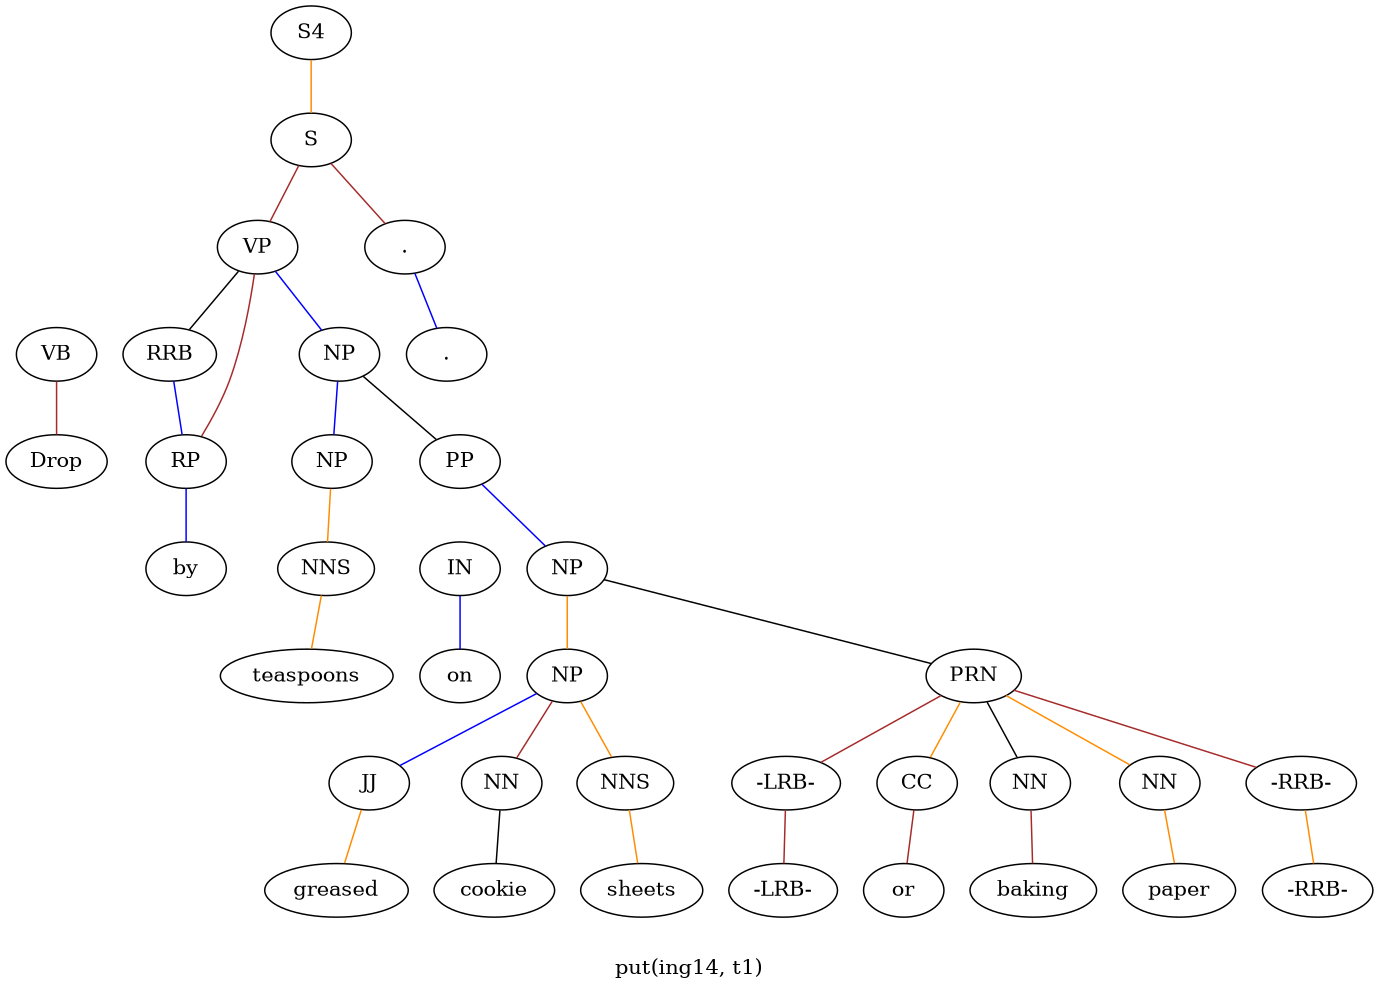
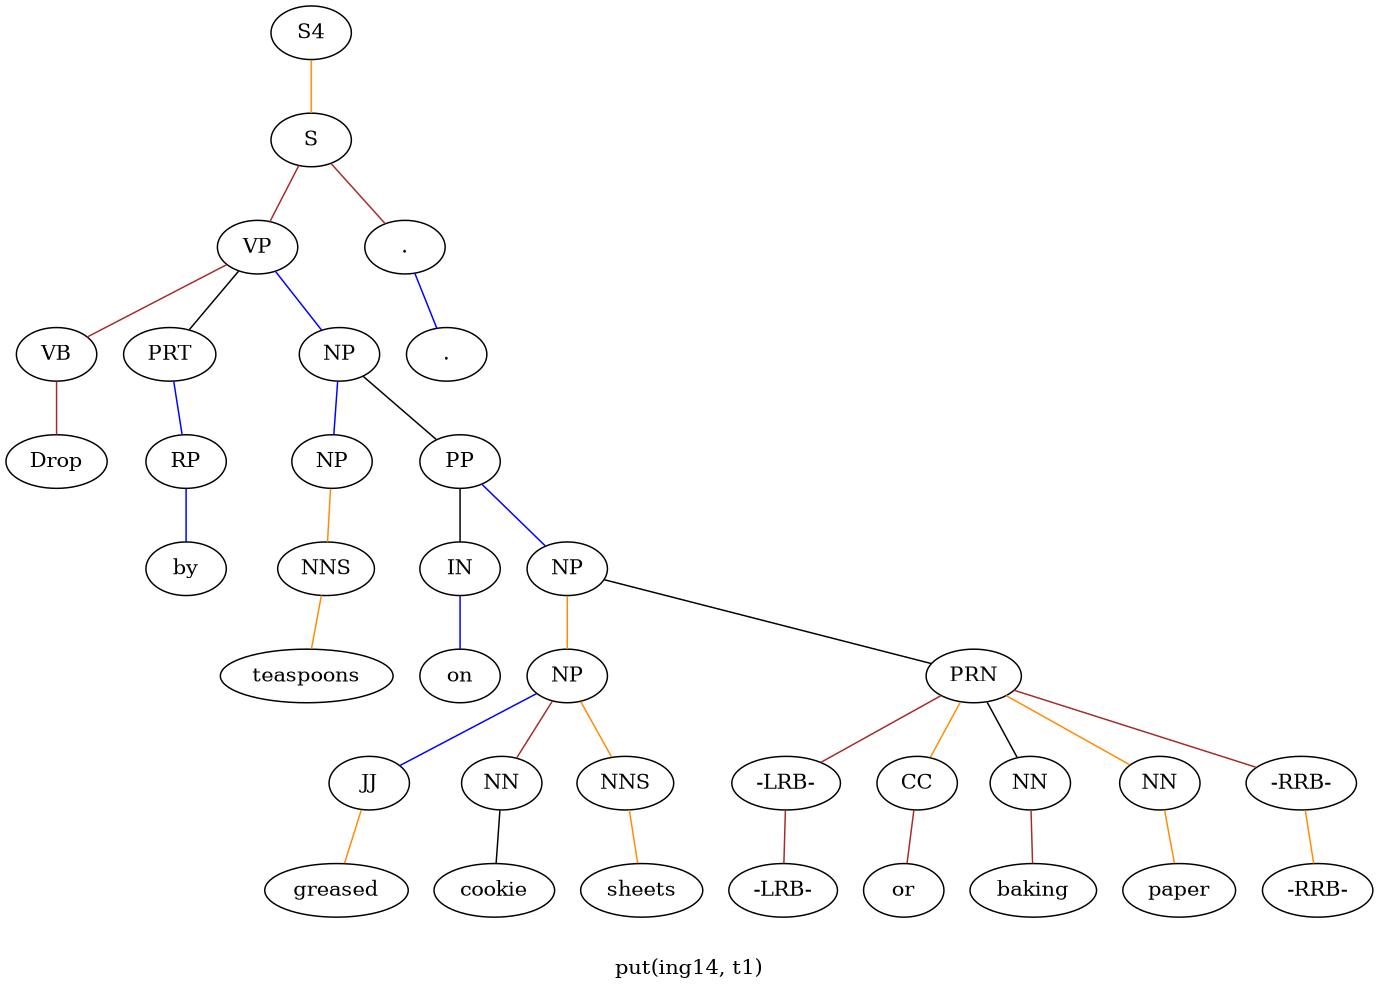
node "RRB": label "RRB" -> "PRT"
edge "VP" -- "RP": now "VP" -- "VB"
edge "PP" -- "IN": added
